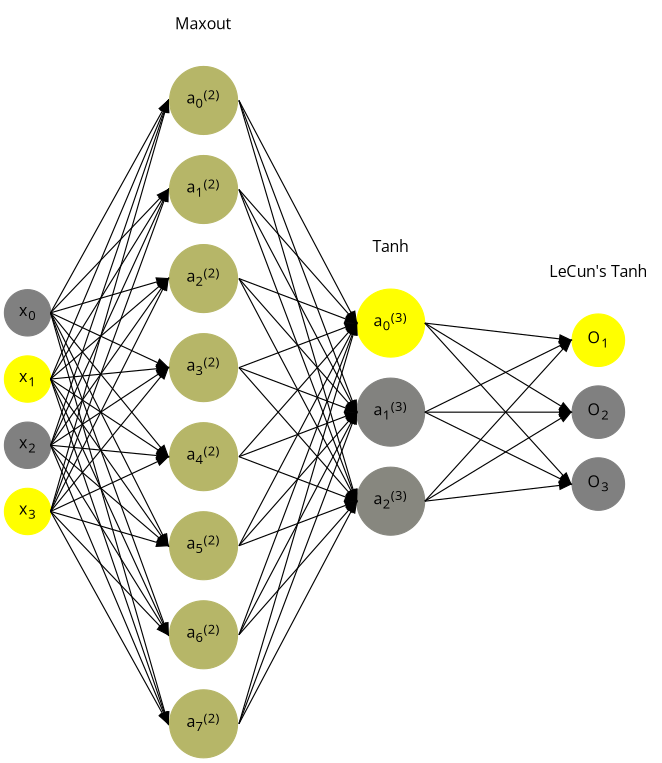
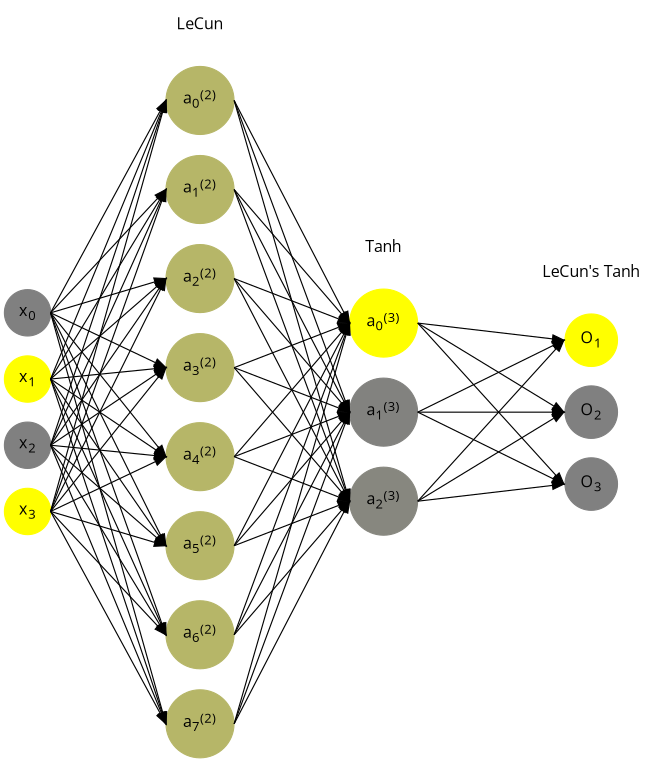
node "Maxout": label "Maxout" -> "LeCun"
